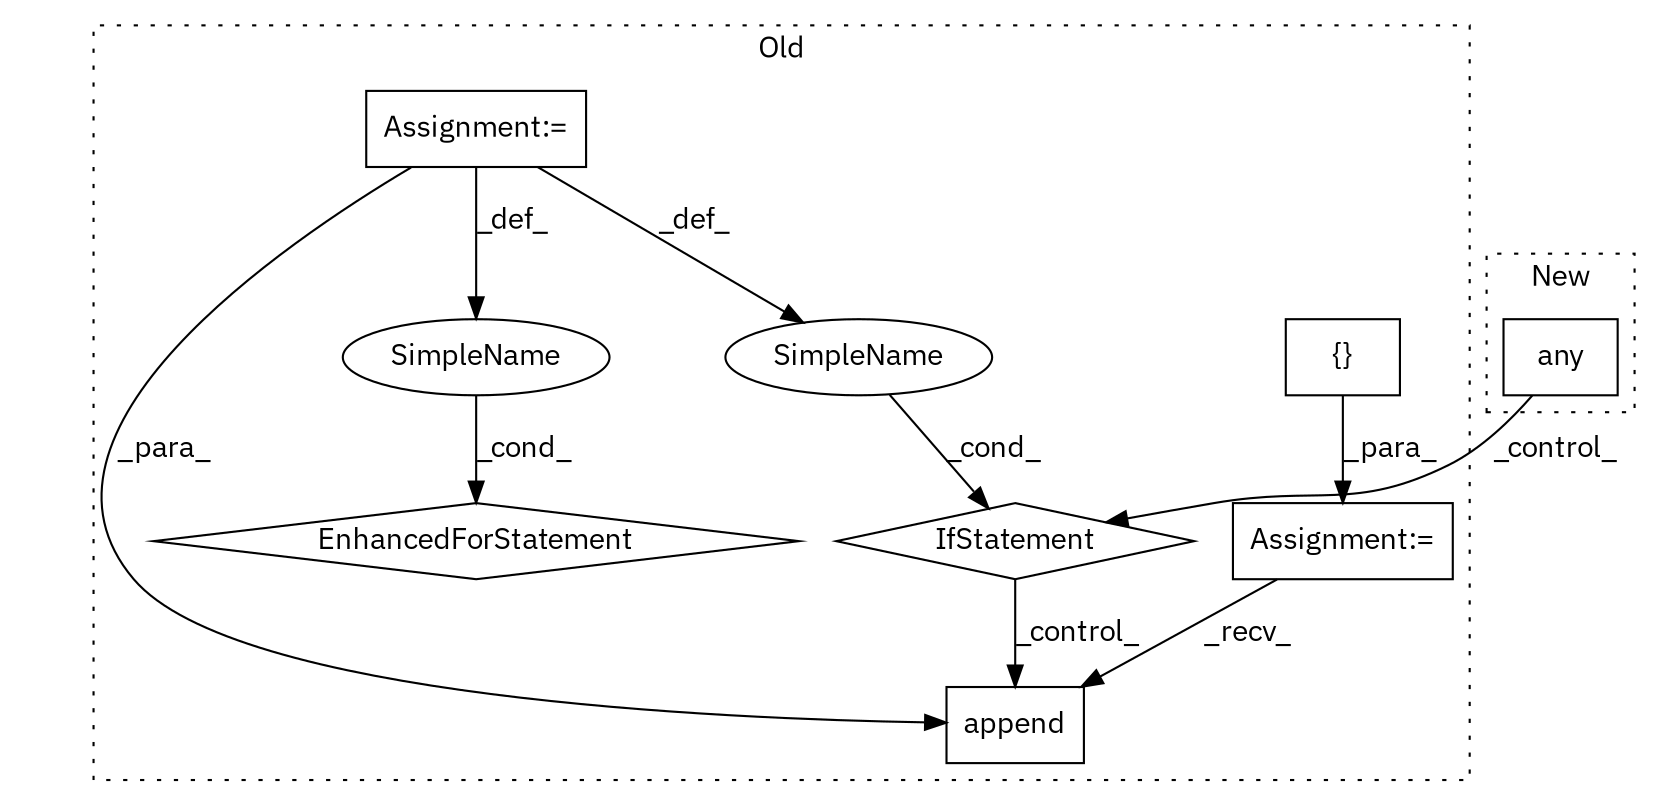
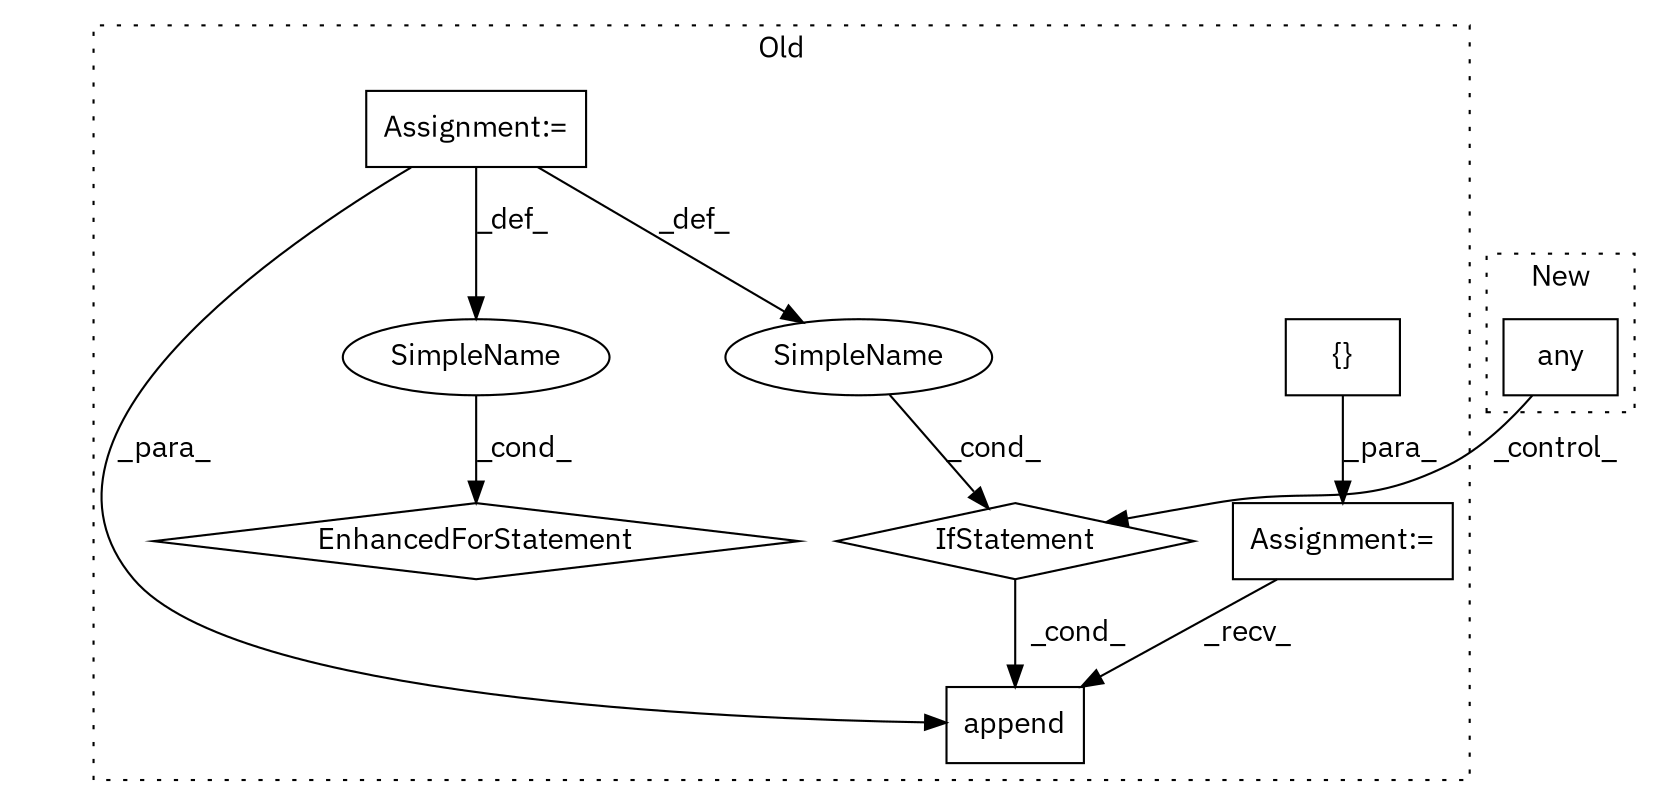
edge "IfStatement" -> "append": label "_control_" -> "_cond_"
